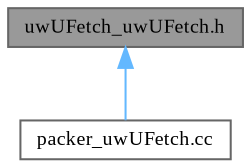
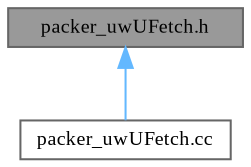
node "uwUFetch_uwUFetch.h": label "uwUFetch_uwUFetch.h" -> "packer_uwUFetch.h"
